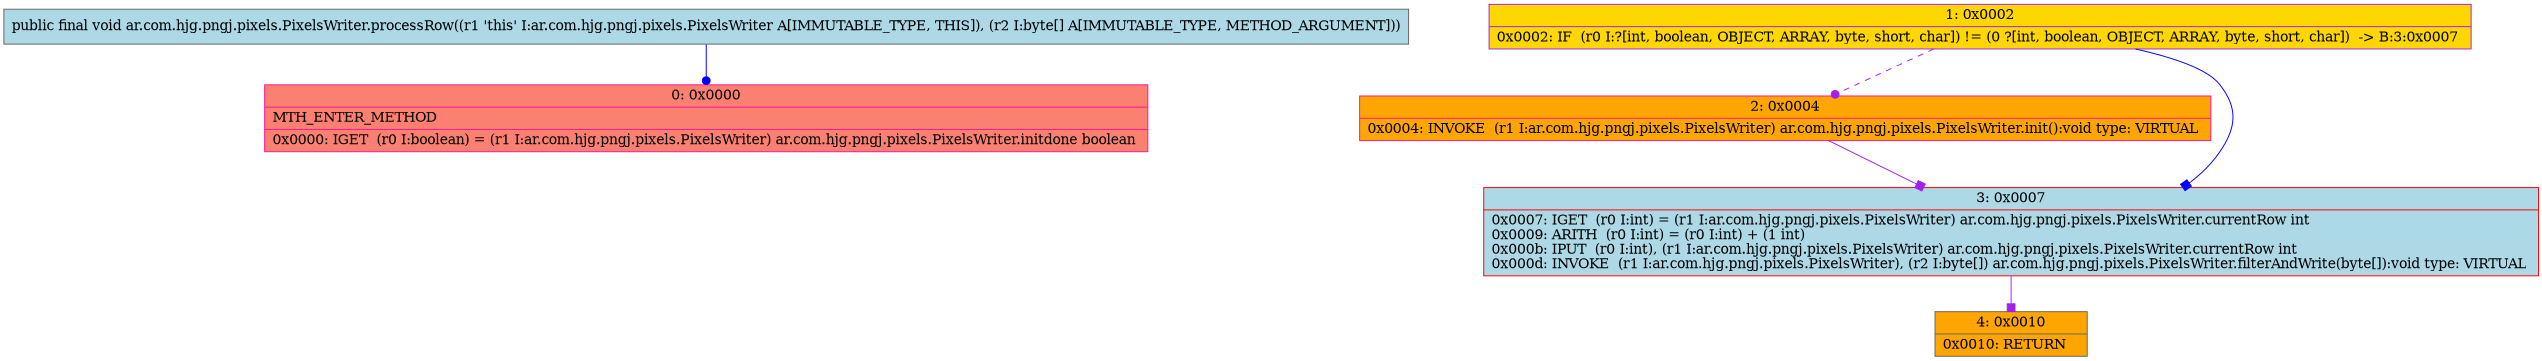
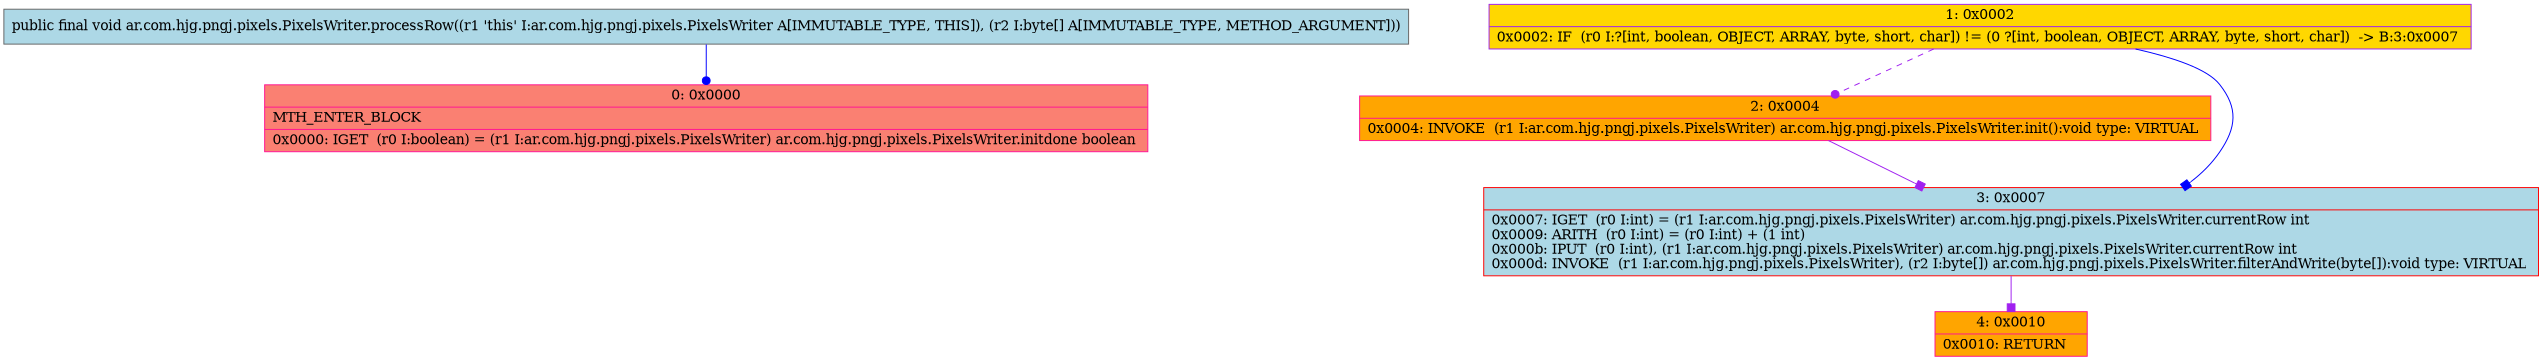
node "0: 0x0000": text "MTH_ENTER_METHOD" -> "MTH_ENTER_BLOCK"
node "4: 0x0010": color gray40 -> deeppink
